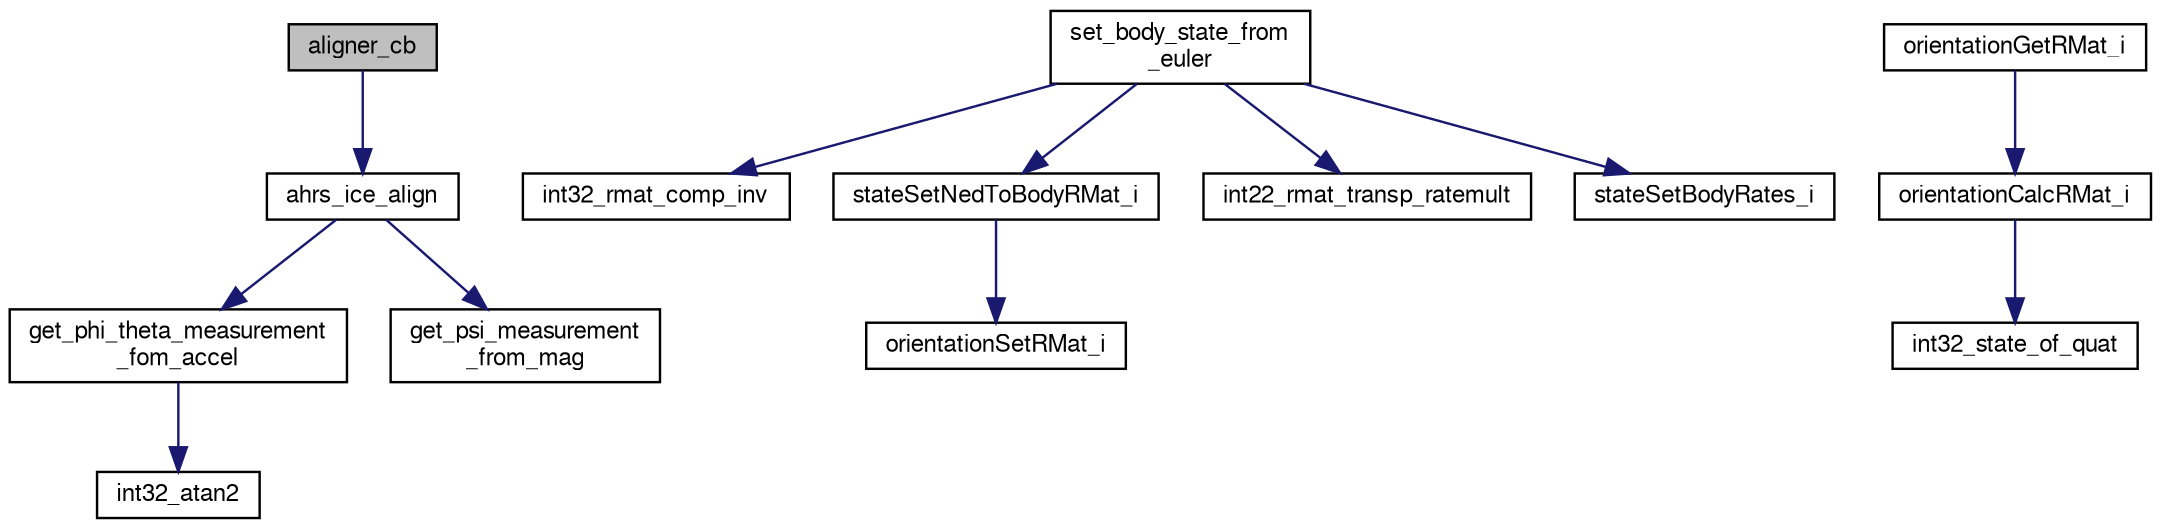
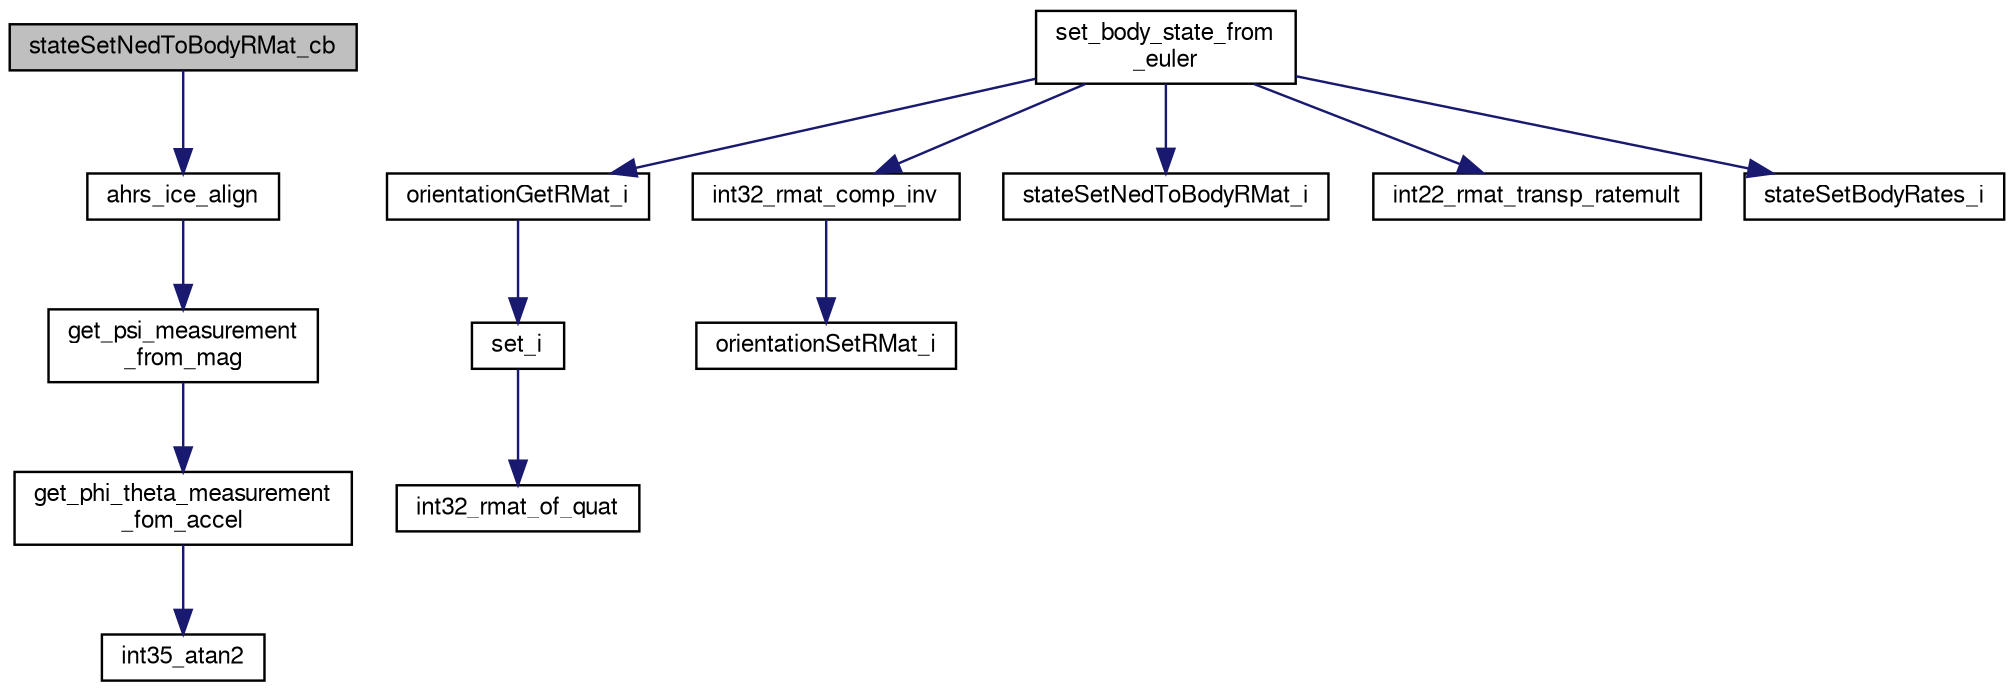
node "aligner_cb": label "aligner_cb" -> "stateSetNedToBodyRMat_cb"
edge "set_body_state_from _euler" -> "orientationGetRMat_i": added
node "orientationCalcRMat_i": label "orientationCalcRMat_i" -> "set_i"
edge "ahrs_ice_align" -> "get_phi_theta_measurement _fom_accel": now "get_psi_measurement _from_mag" -> "get_phi_theta_measurement _fom_accel"
edge "stateSetNedToBodyRMat_i" -> "orientationSetRMat_i": now "int32_rmat_comp_inv" -> "orientationSetRMat_i"
node "int32_state_of_quat": label "int32_state_of_quat" -> "int32_rmat_of_quat"
node "int32_atan2": label "int32_atan2" -> "int35_atan2"
